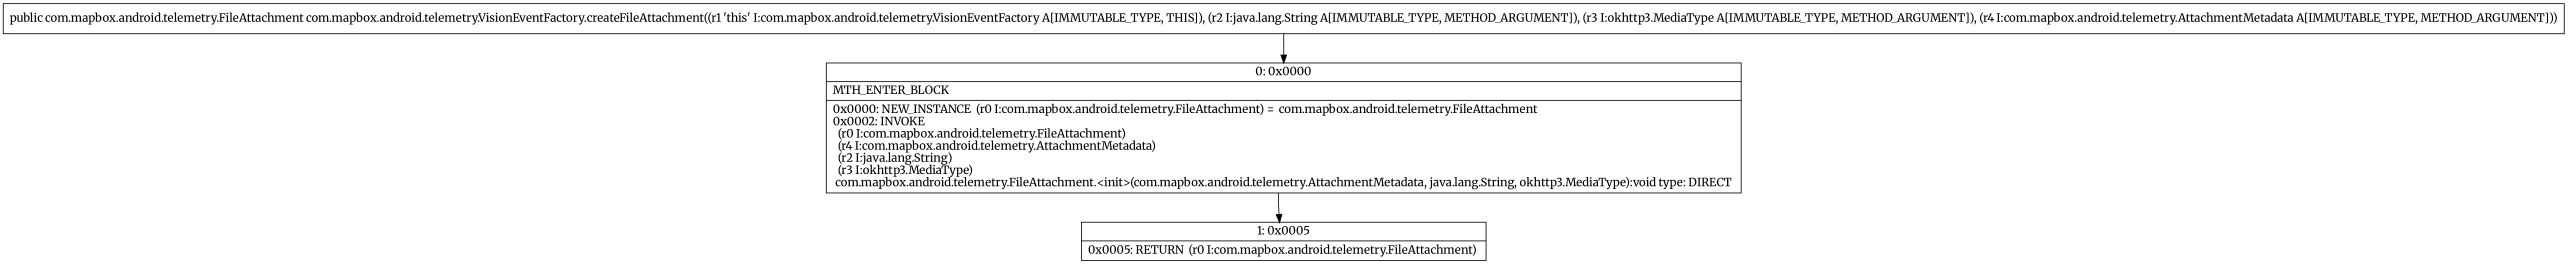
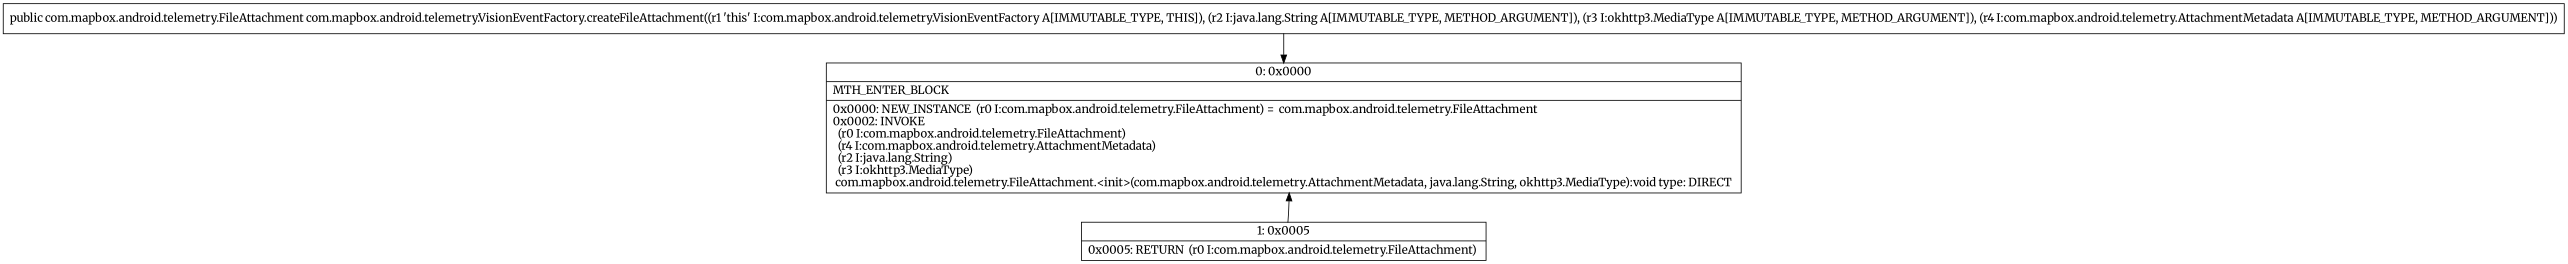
edge "0: 0x0000" -> "1: 0x0005": reversed
